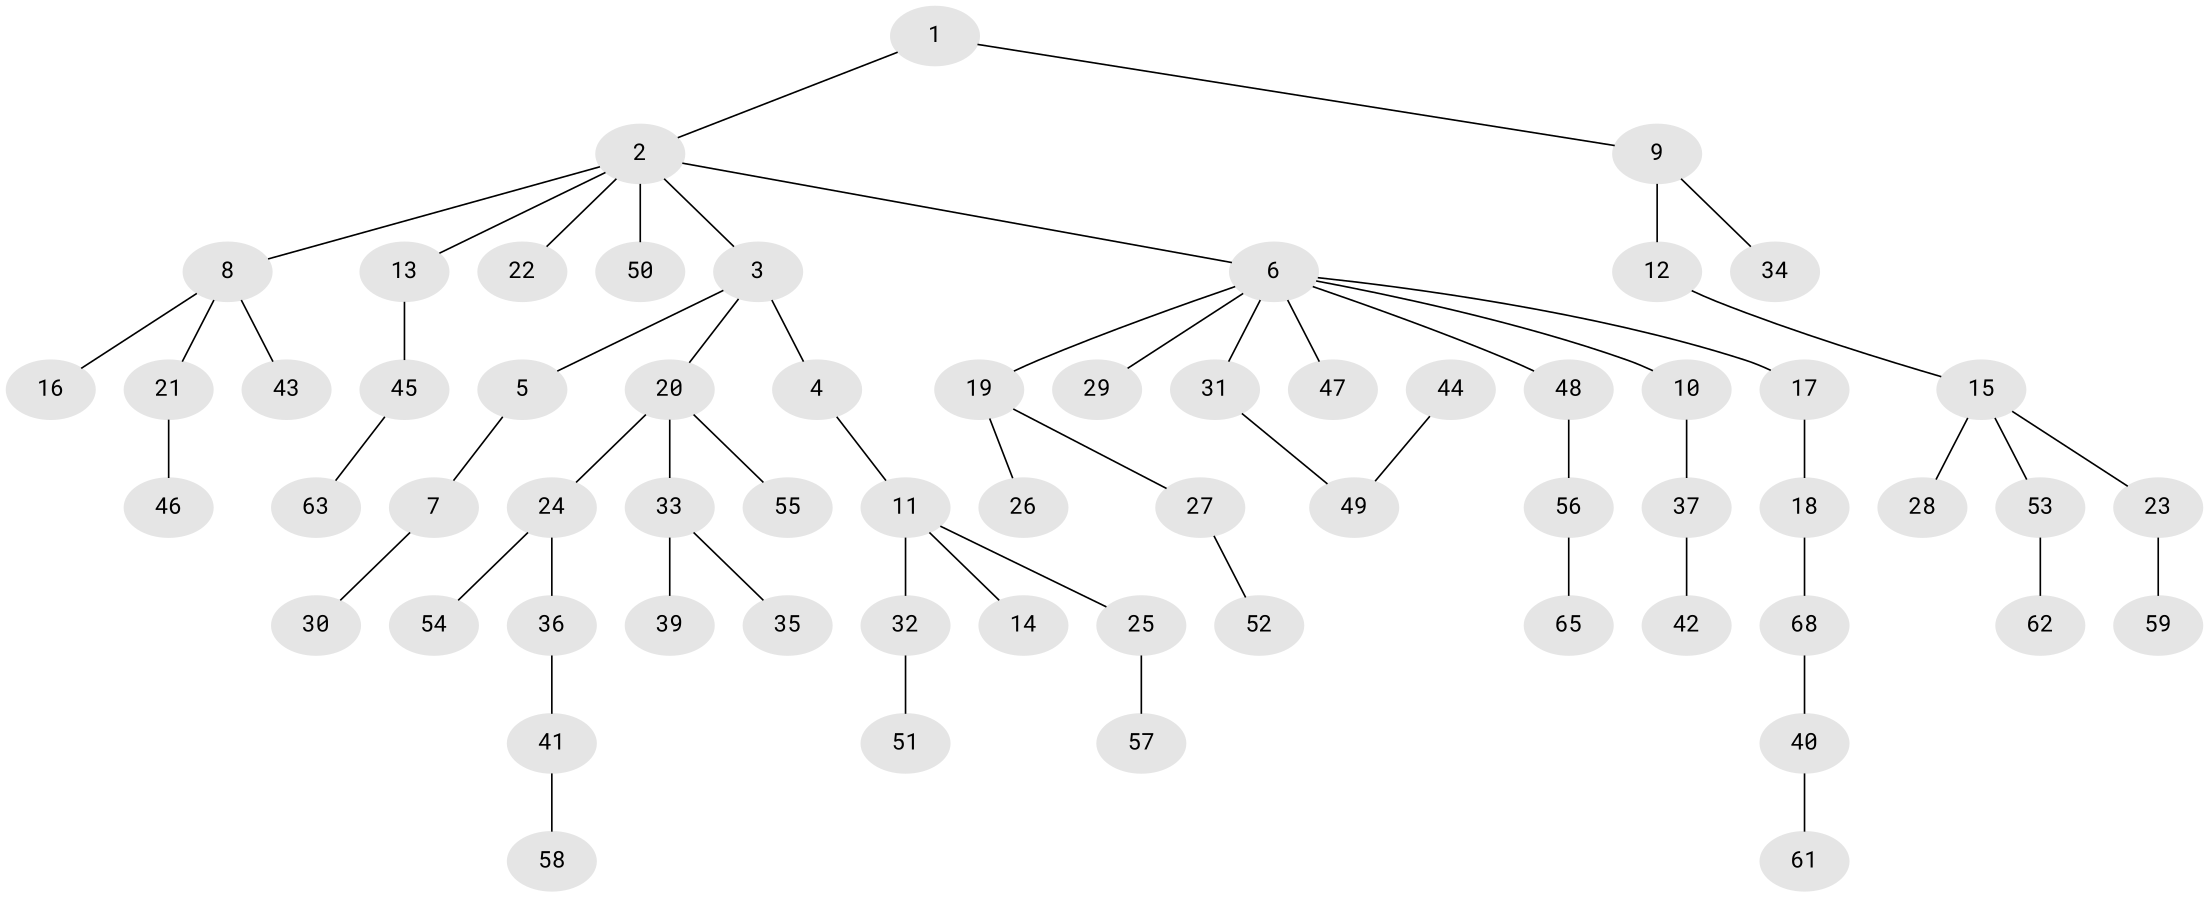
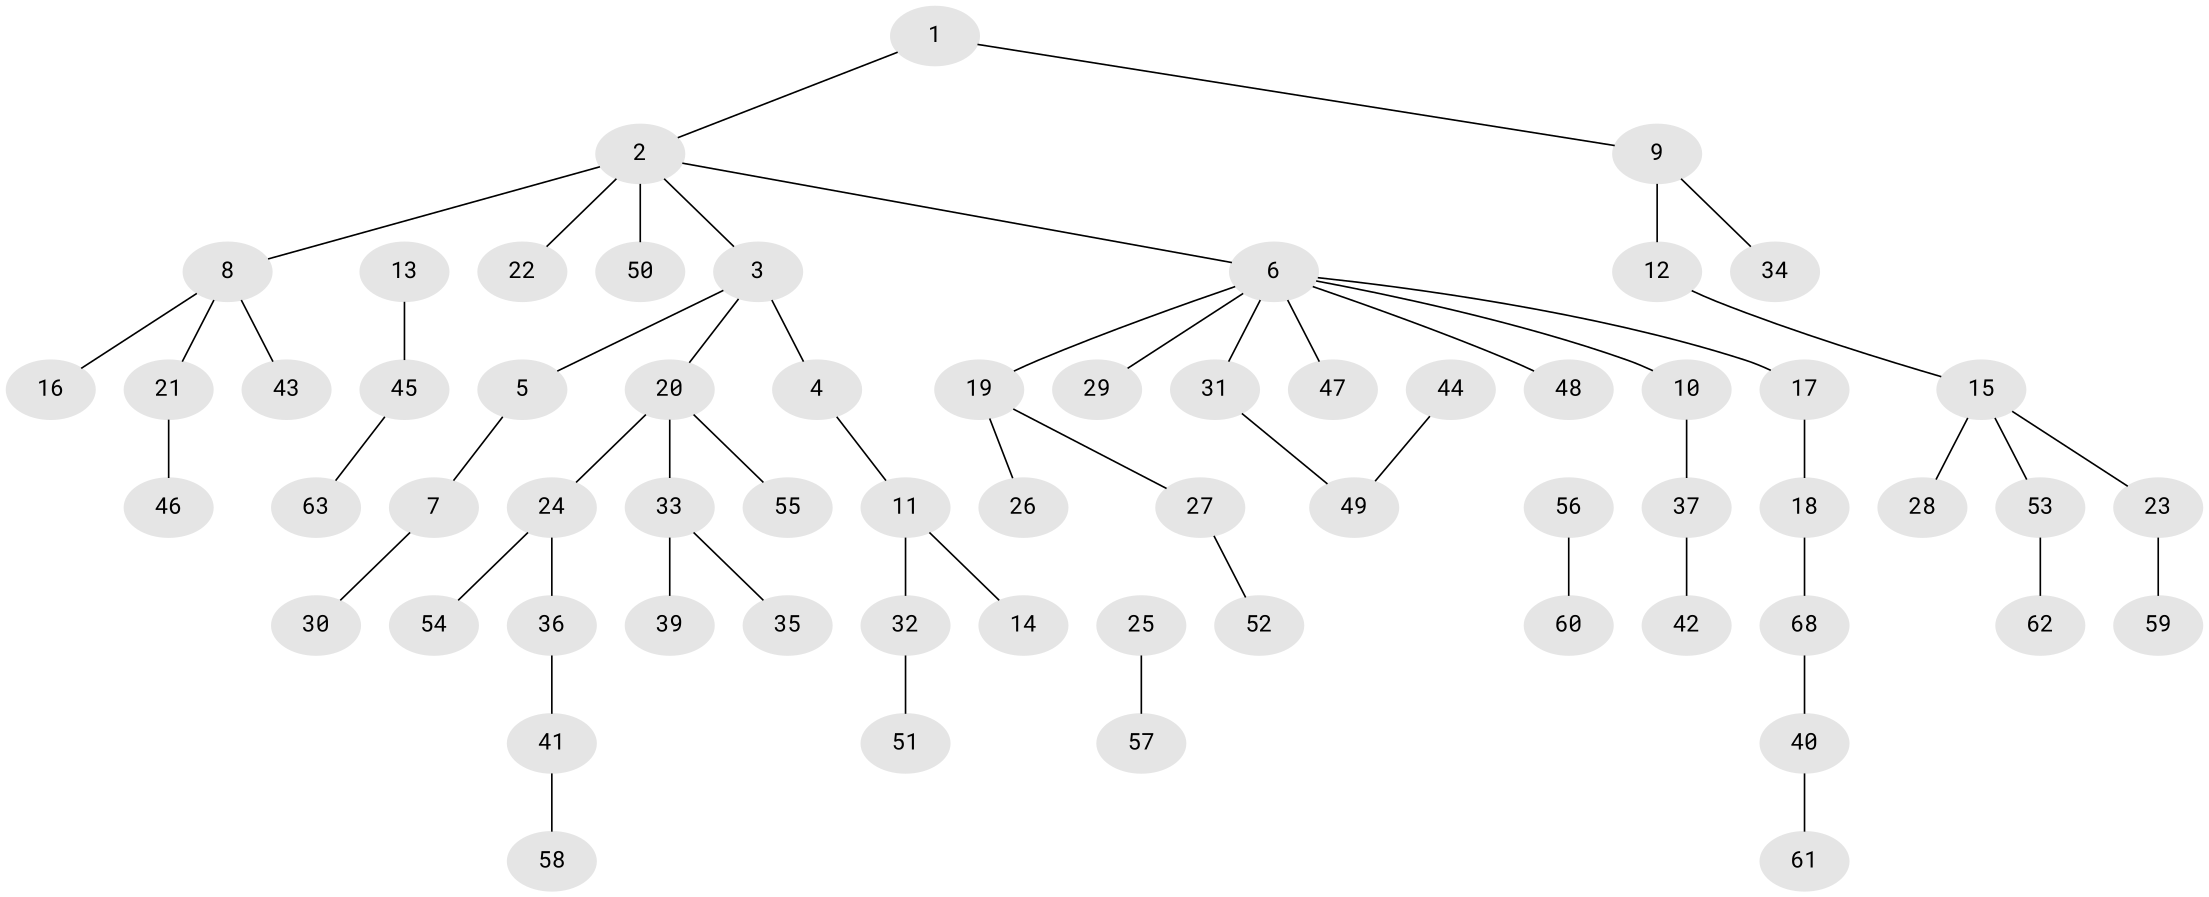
edge "2" -- "13": removed
edge "48" -- "56": removed
edge "11" -- "25": removed
node "65": label "65" -> "60"
